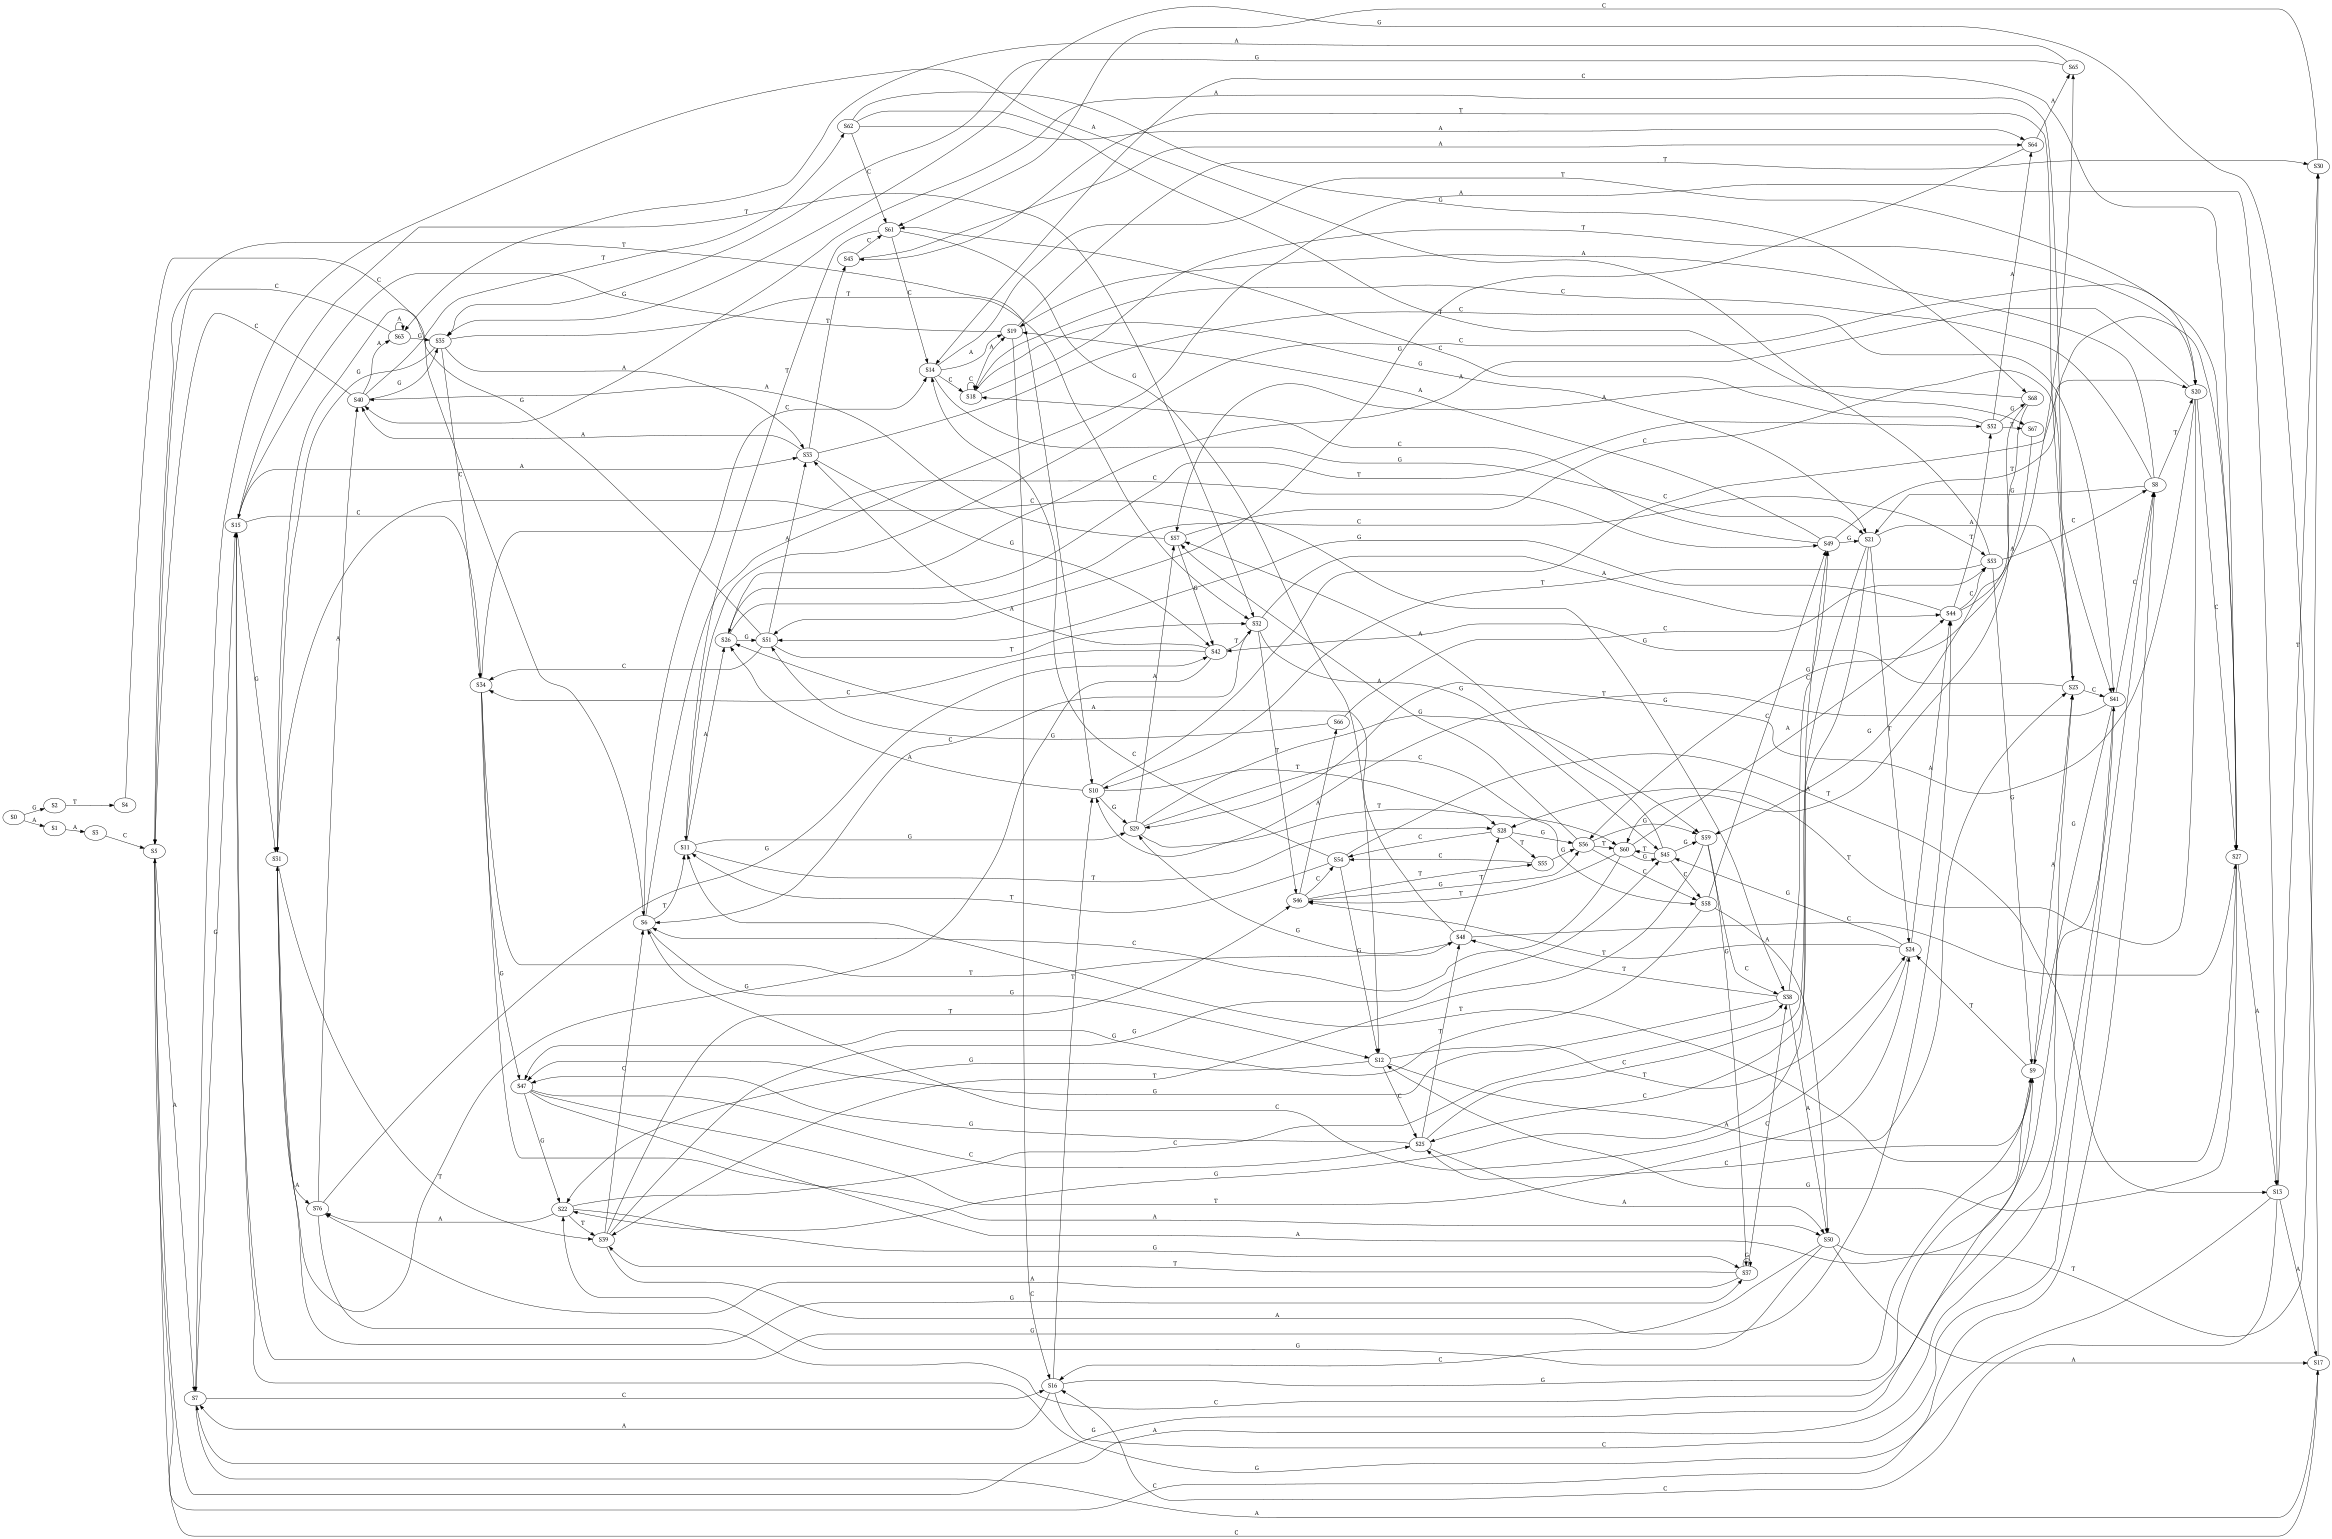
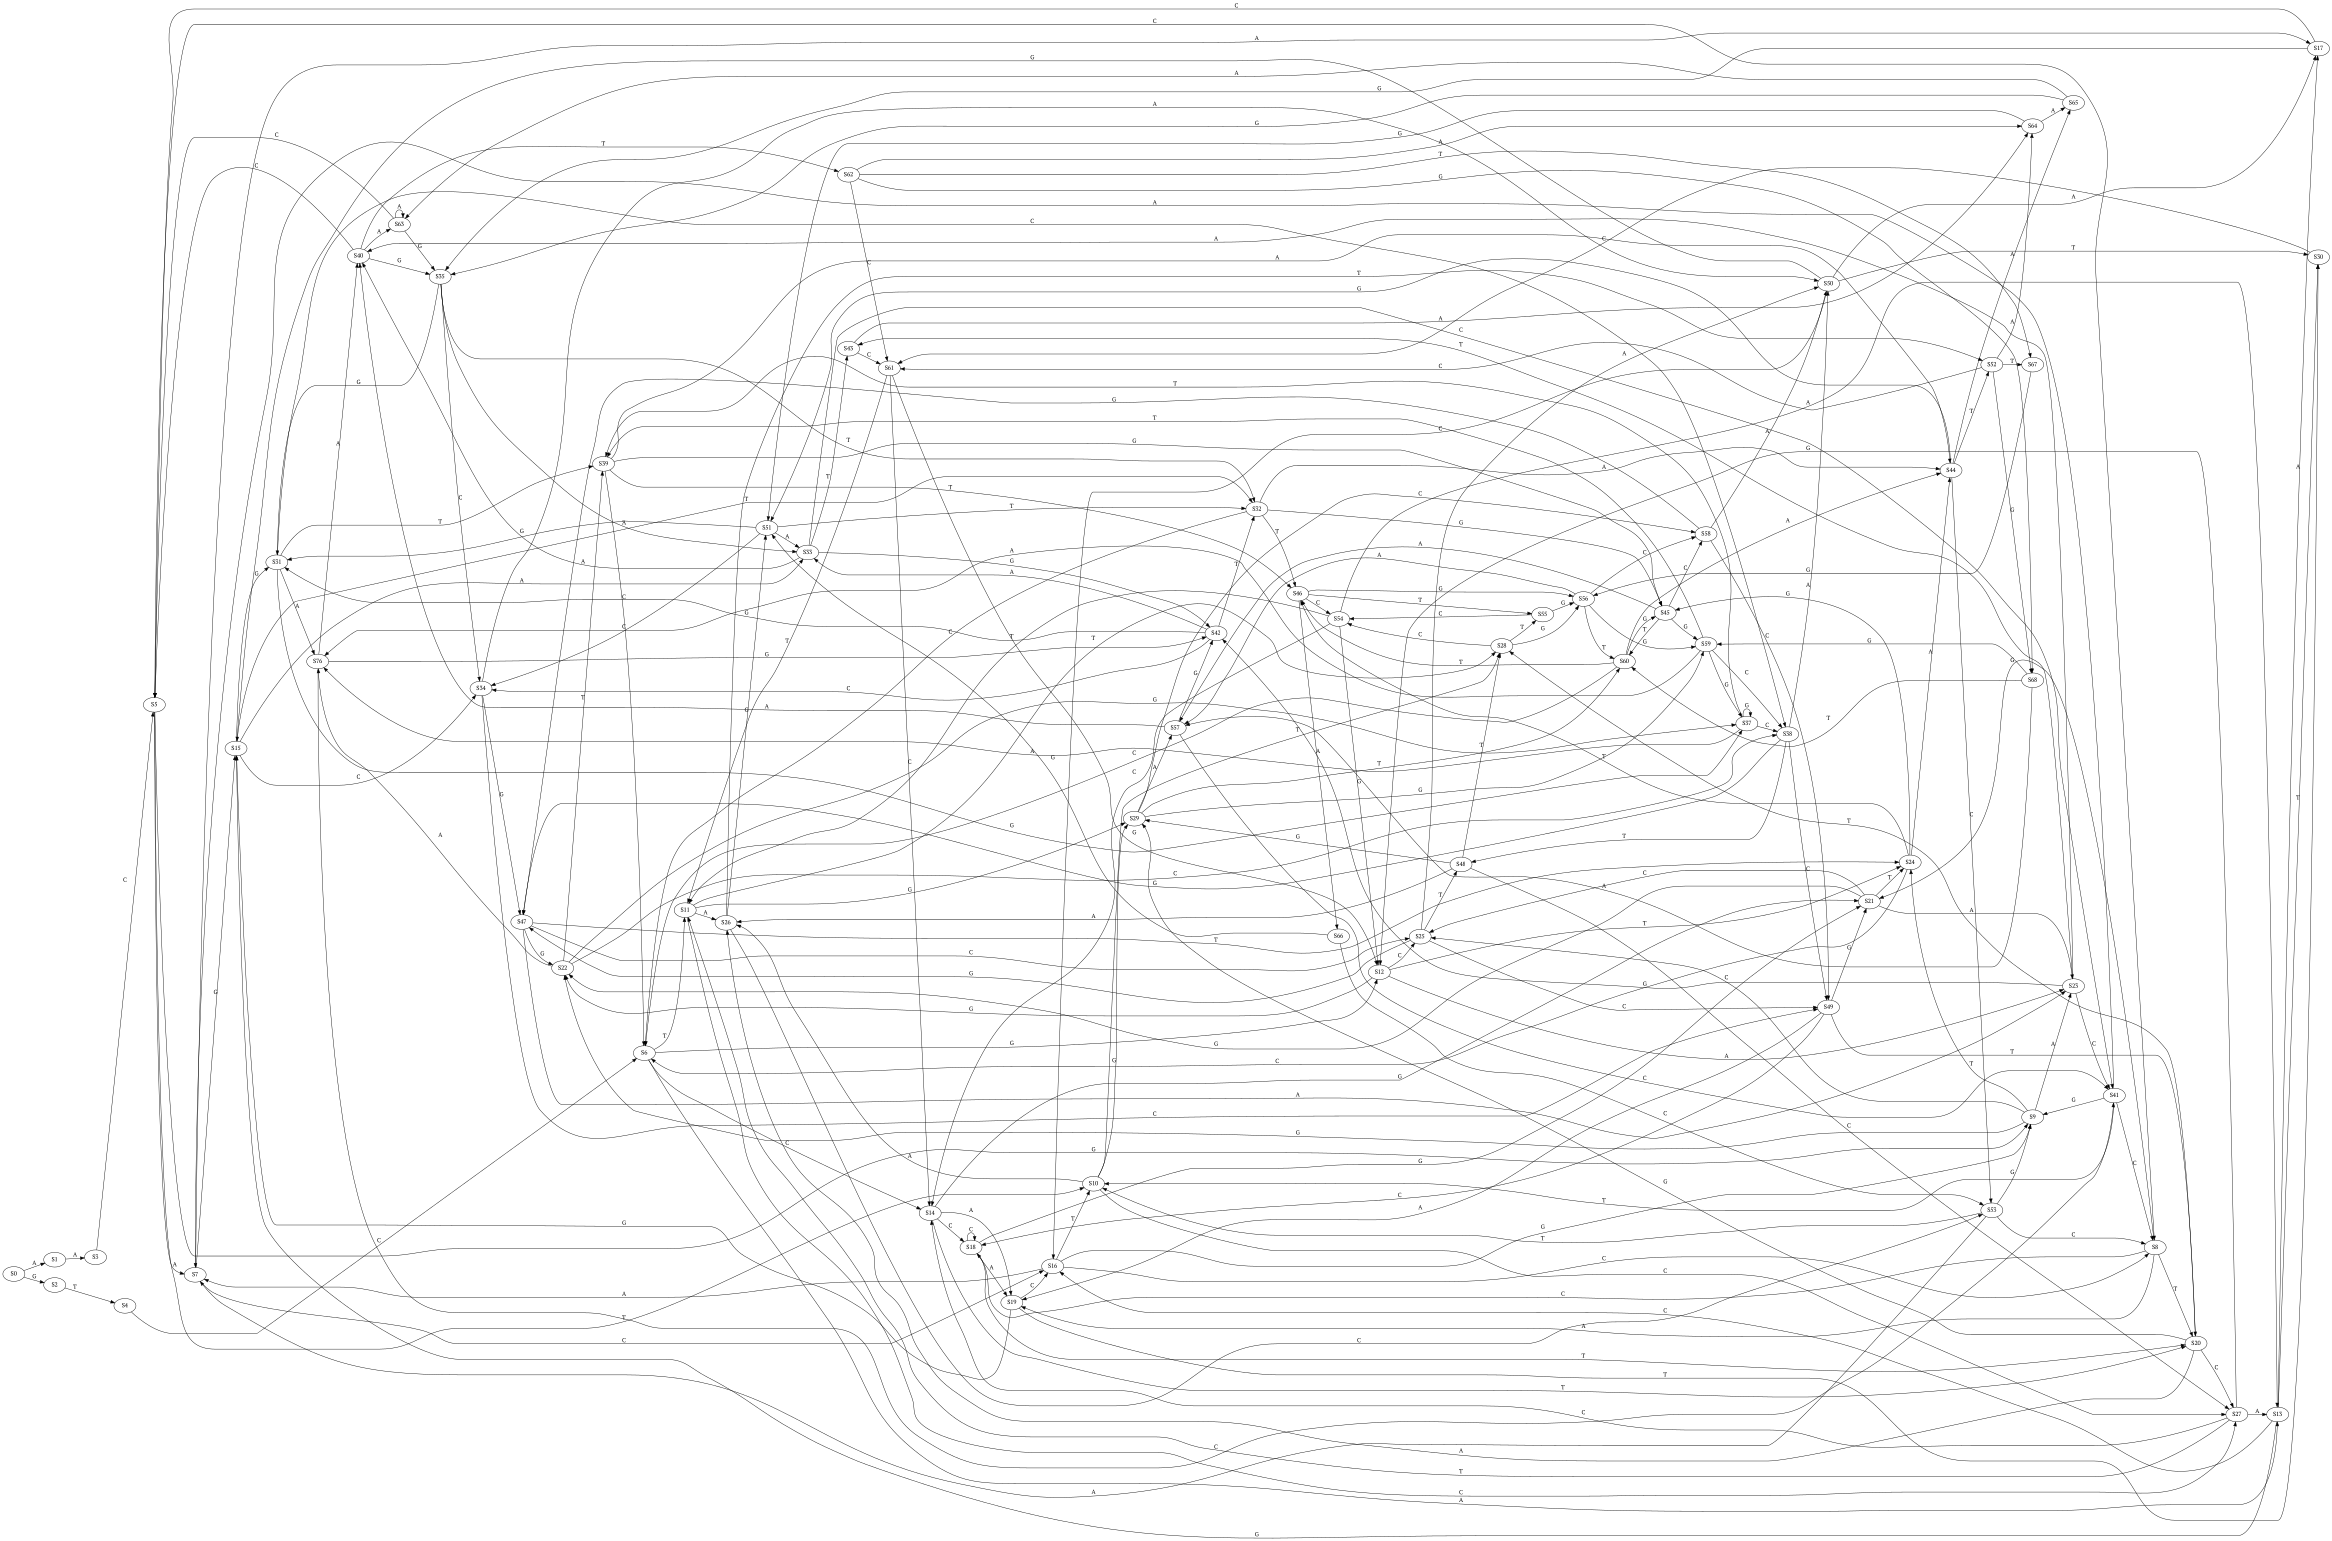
edge "S59" -> "S76": added, label "A"
edge "S34" -> "S48": removed, label "T"
